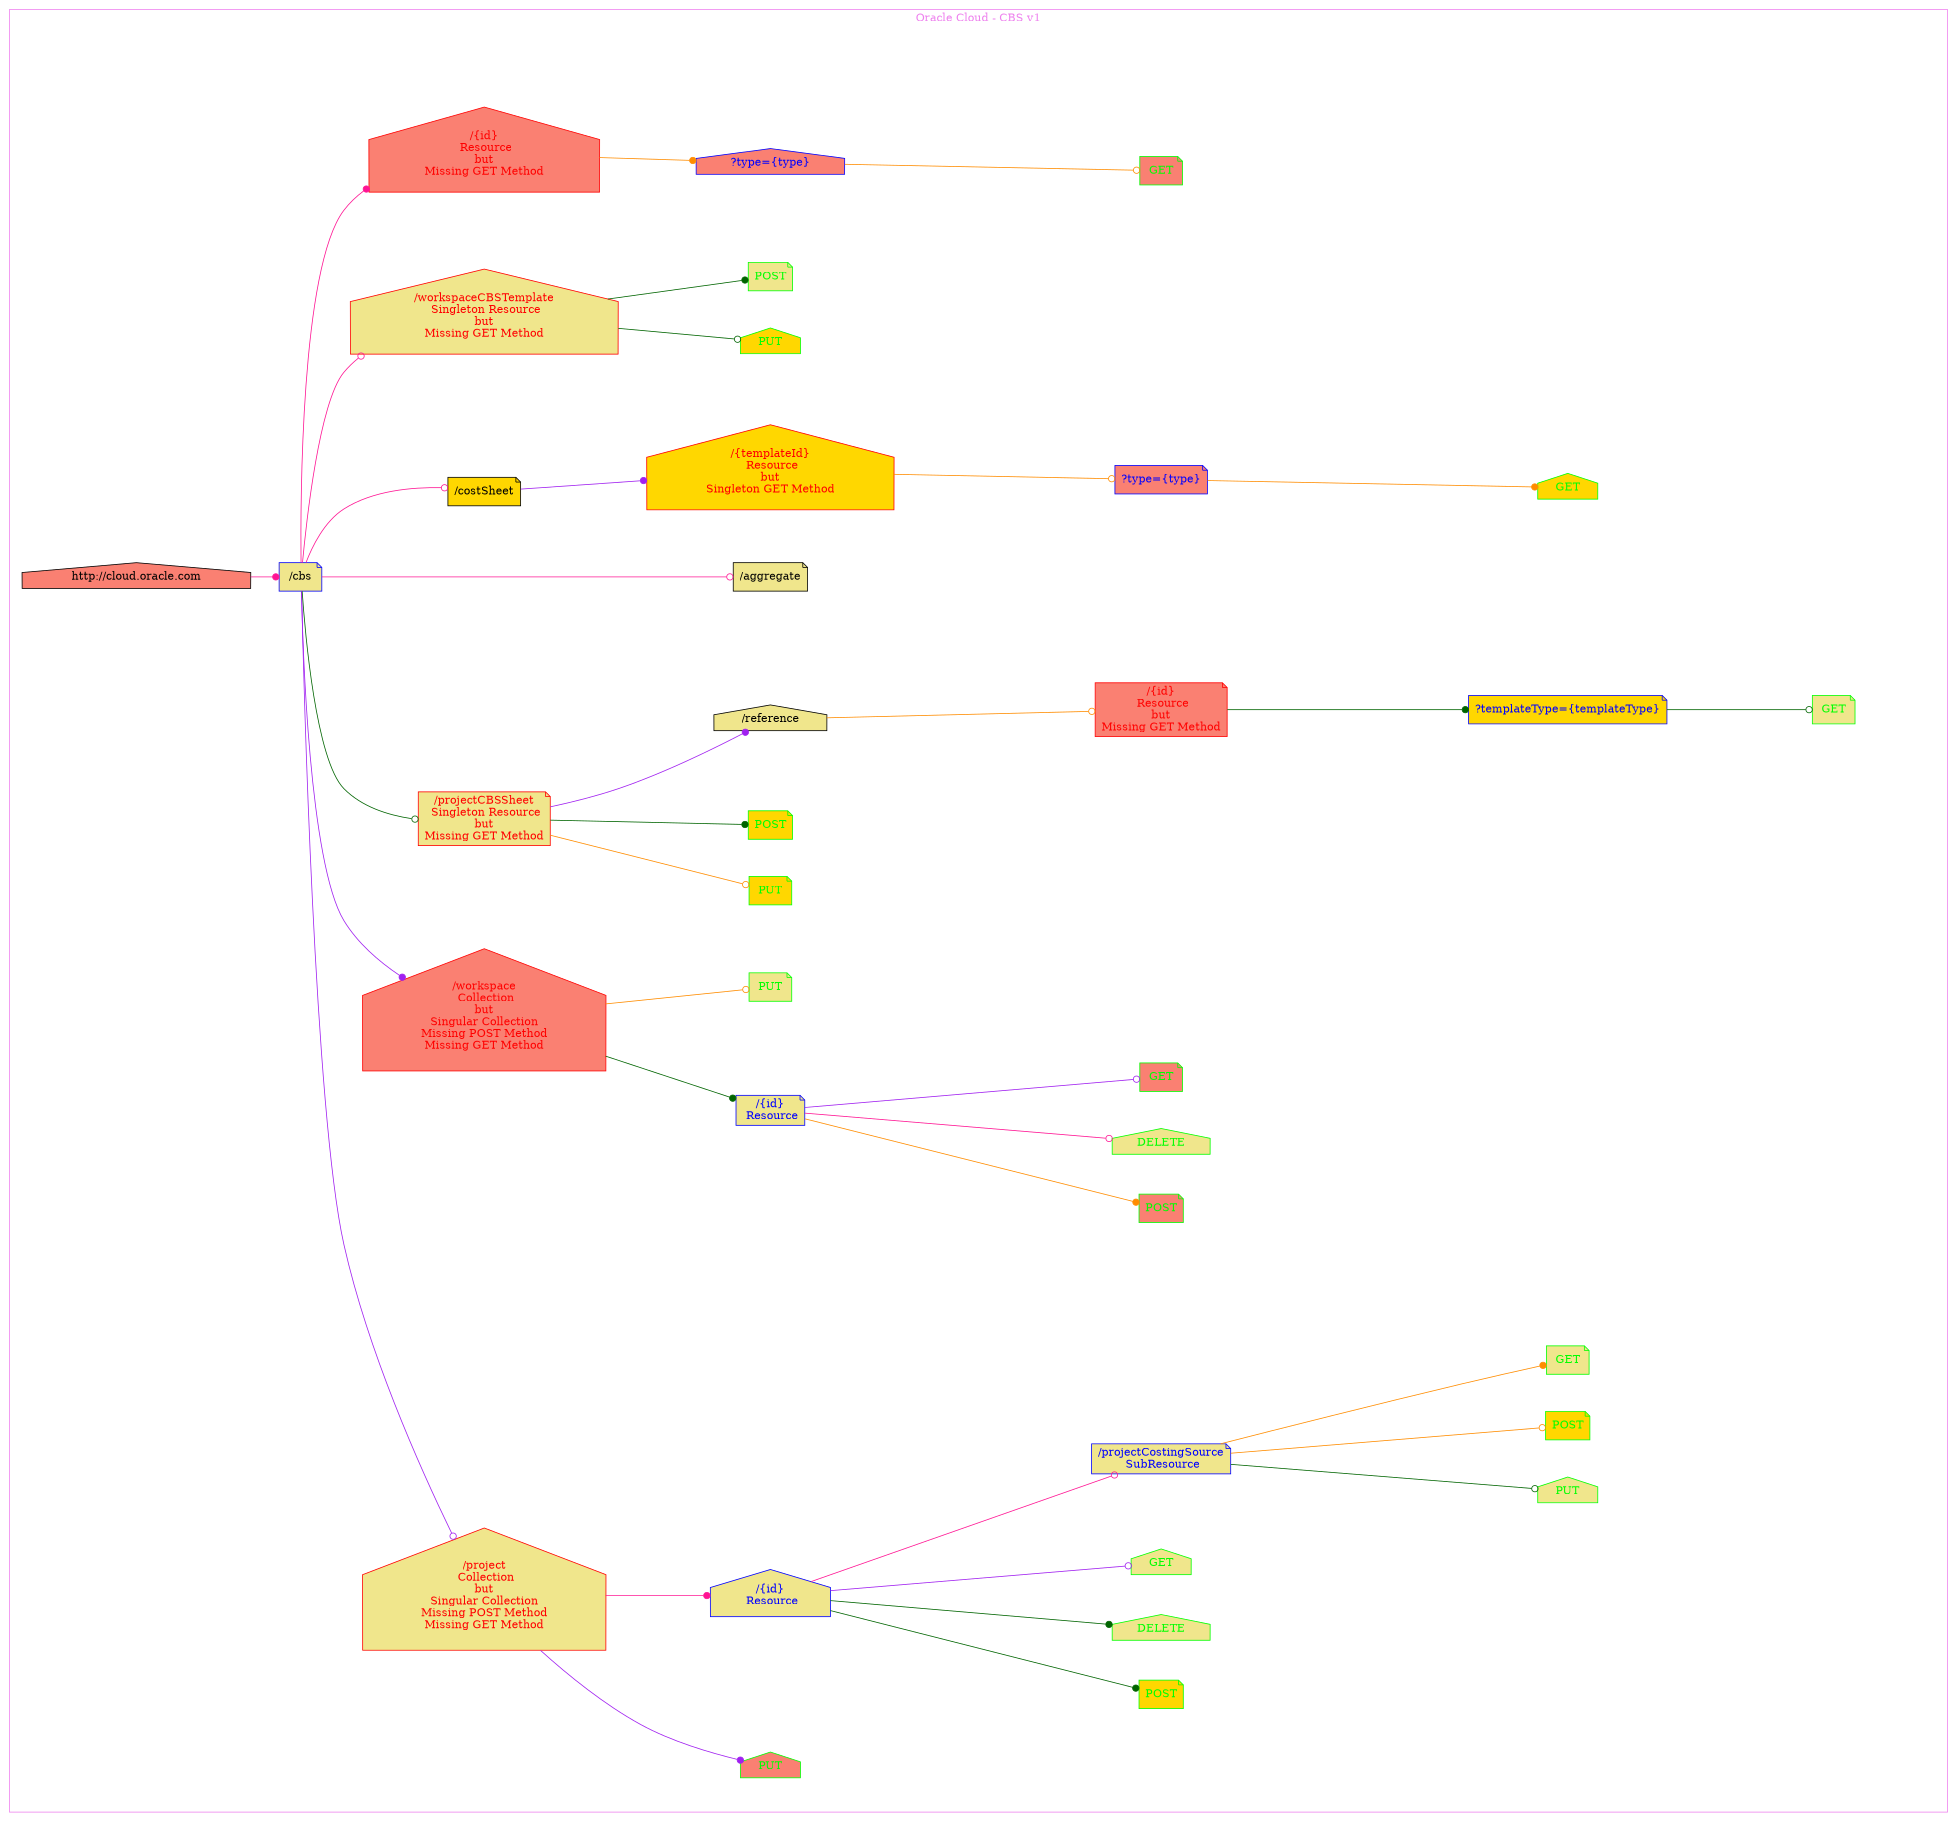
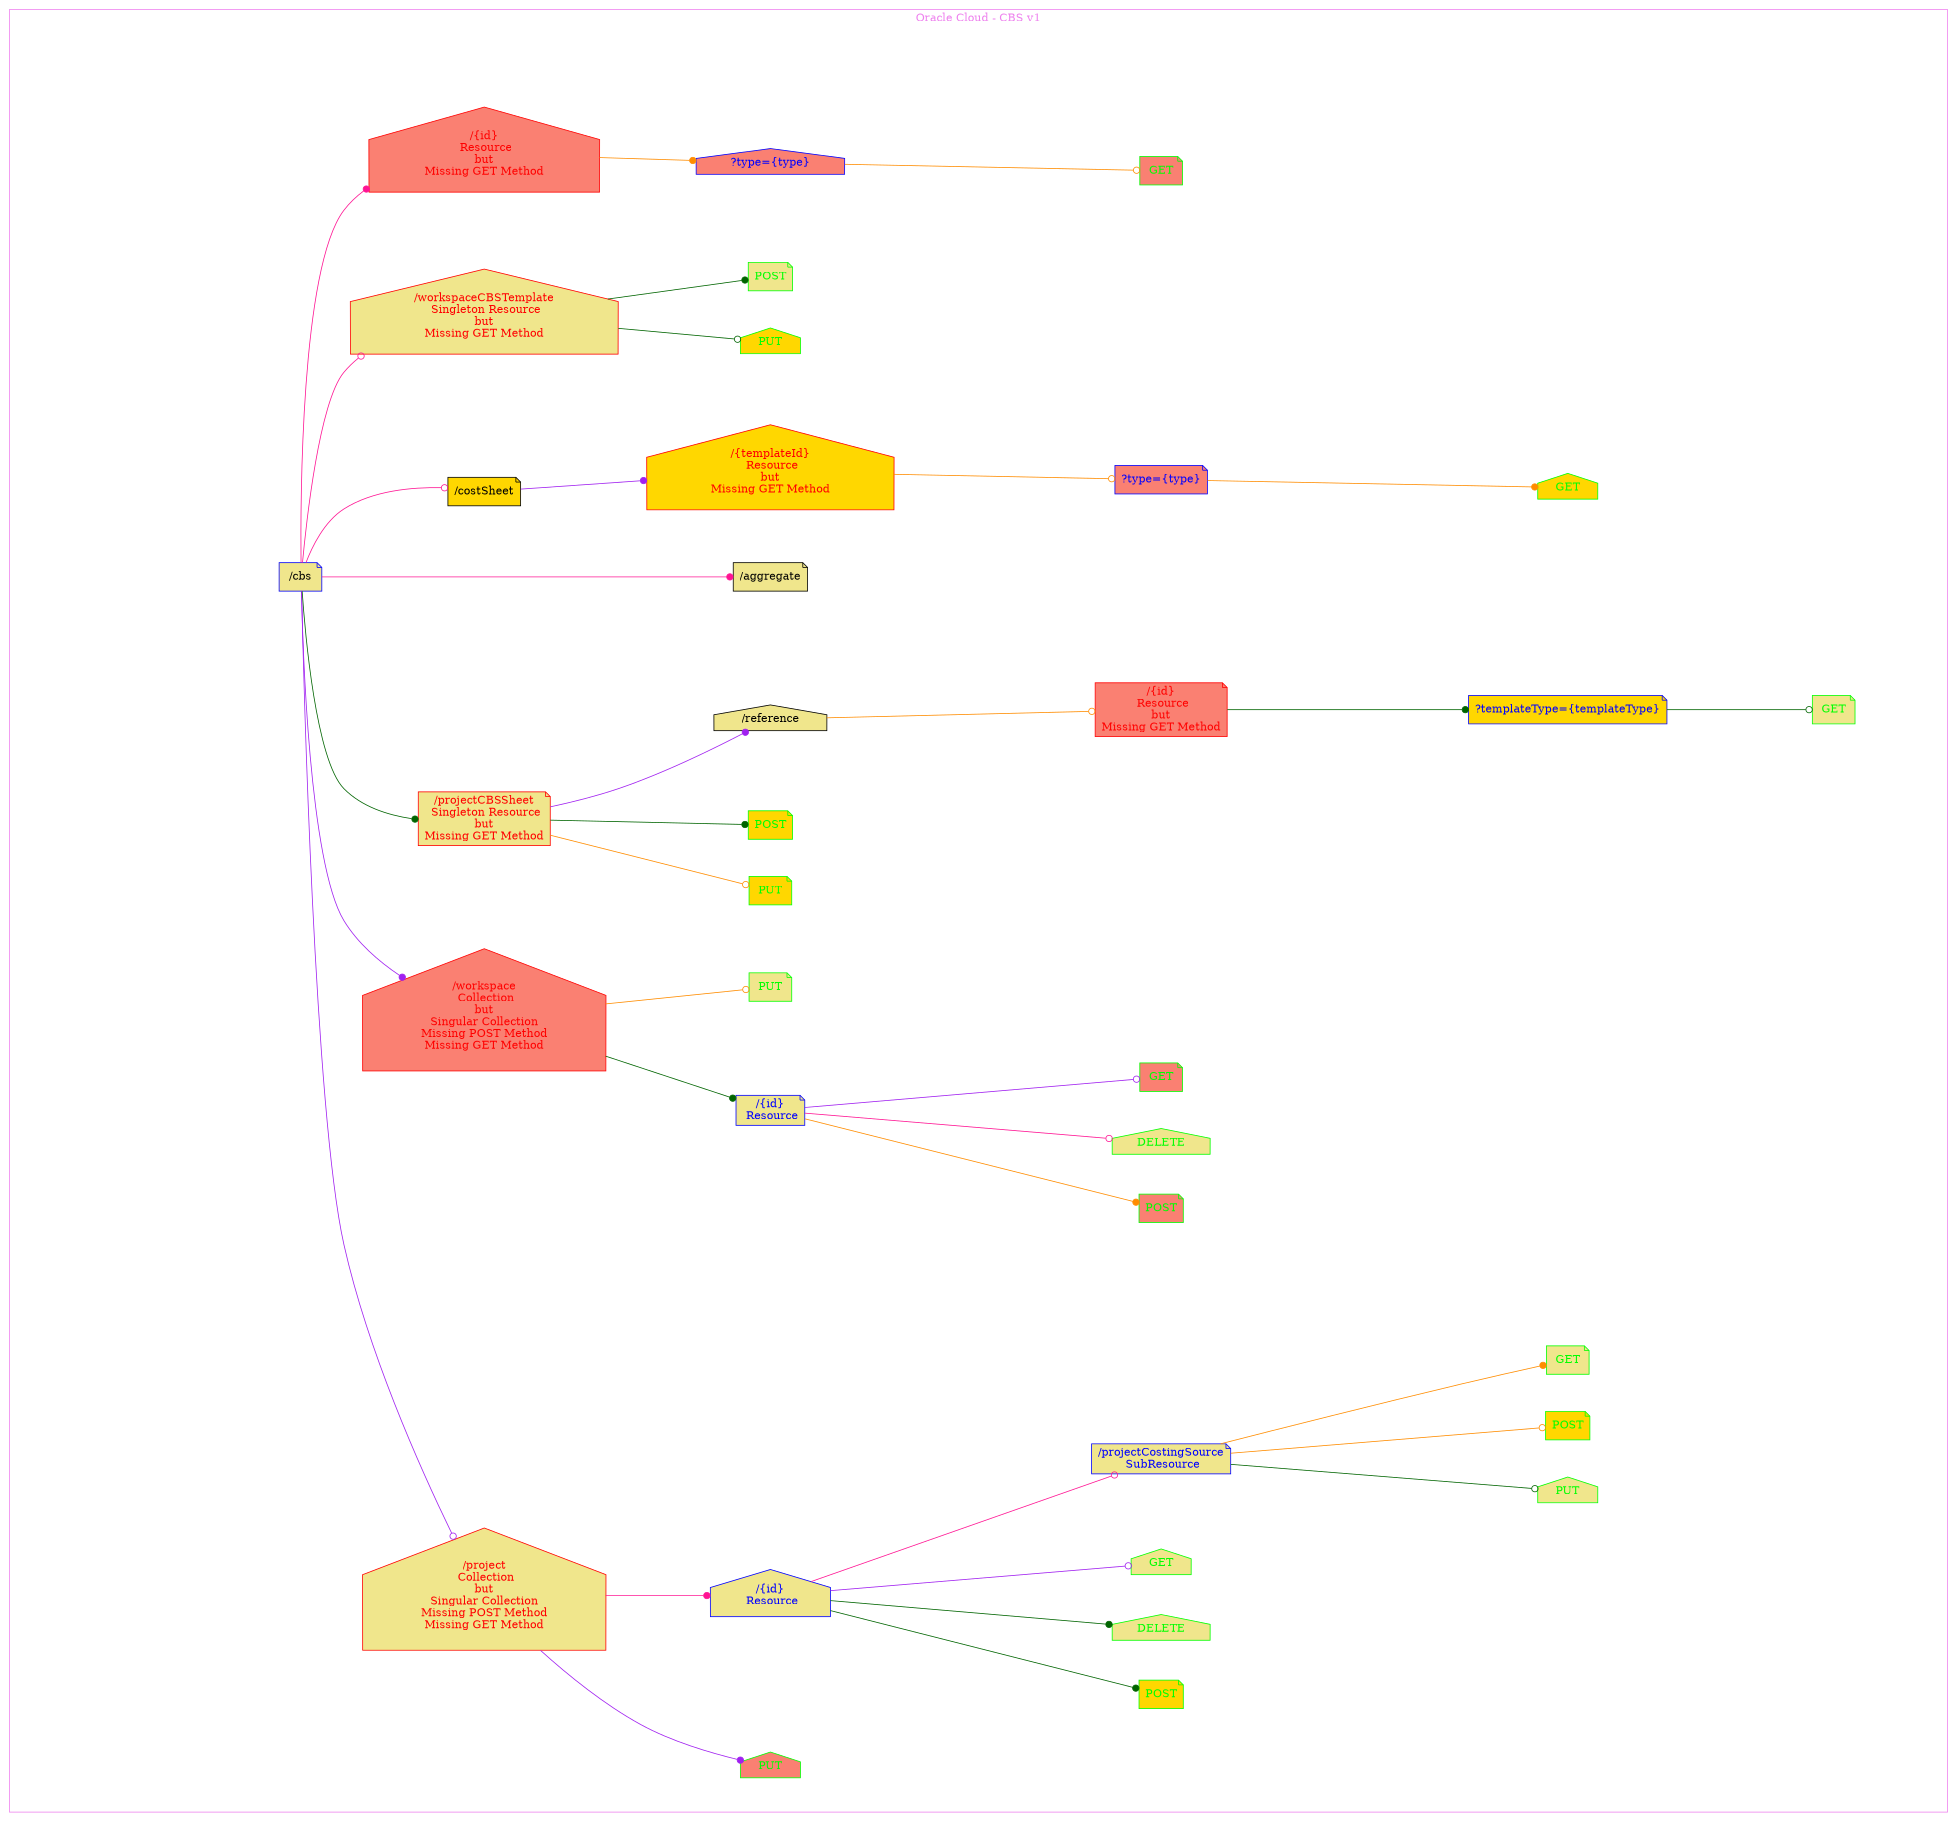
node "/{templateId} Resource but Singleton GET Method": label "/{templateId} Resource but Singleton GET Method" -> "/{templateId} Resource but Missing GET Method"
node "http://cloud.oracle.com": removed
edge "/cbs" -> "/aggregate": arrowhead odot -> dot
edge "/cbs" -> "/projectCBSSheet Singleton Resource but Missing GET Method": arrowhead odot -> dot
